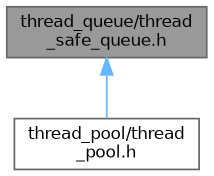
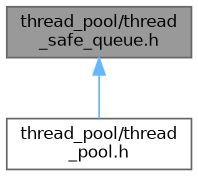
node "thread_queue/thread _safe_queue.h": label "thread_queue/thread _safe_queue.h" -> "thread_pool/thread _safe_queue.h"
